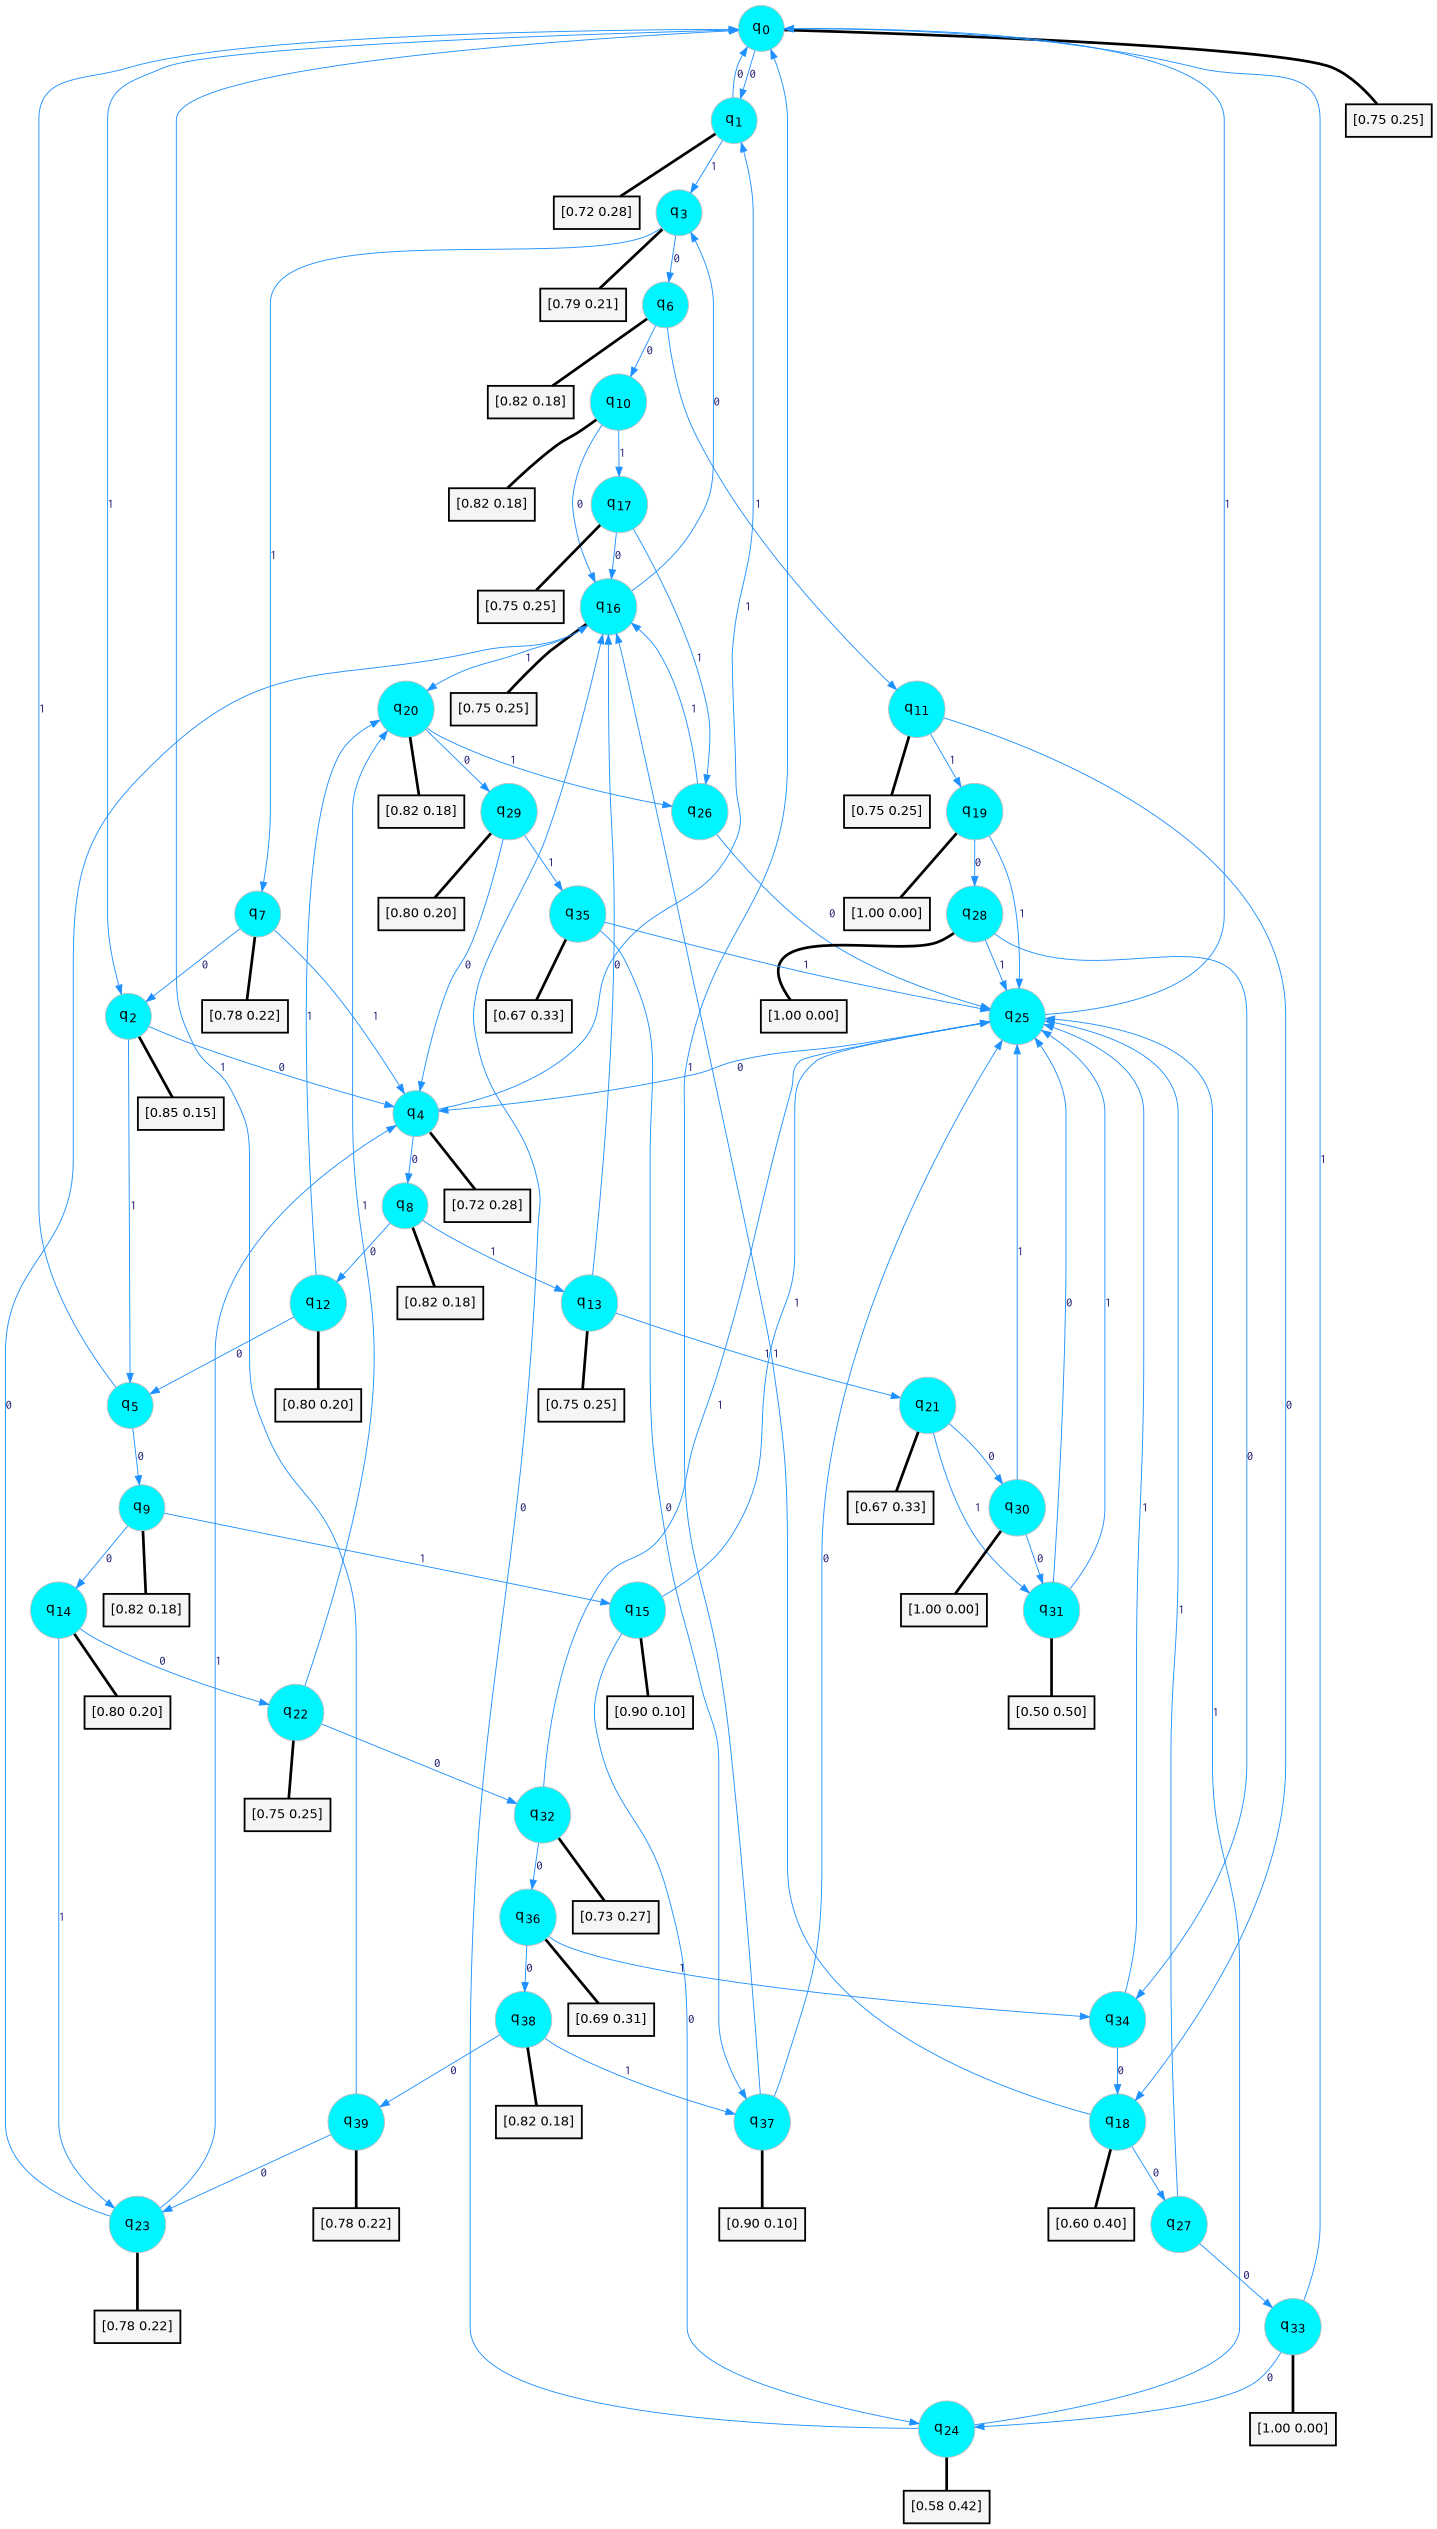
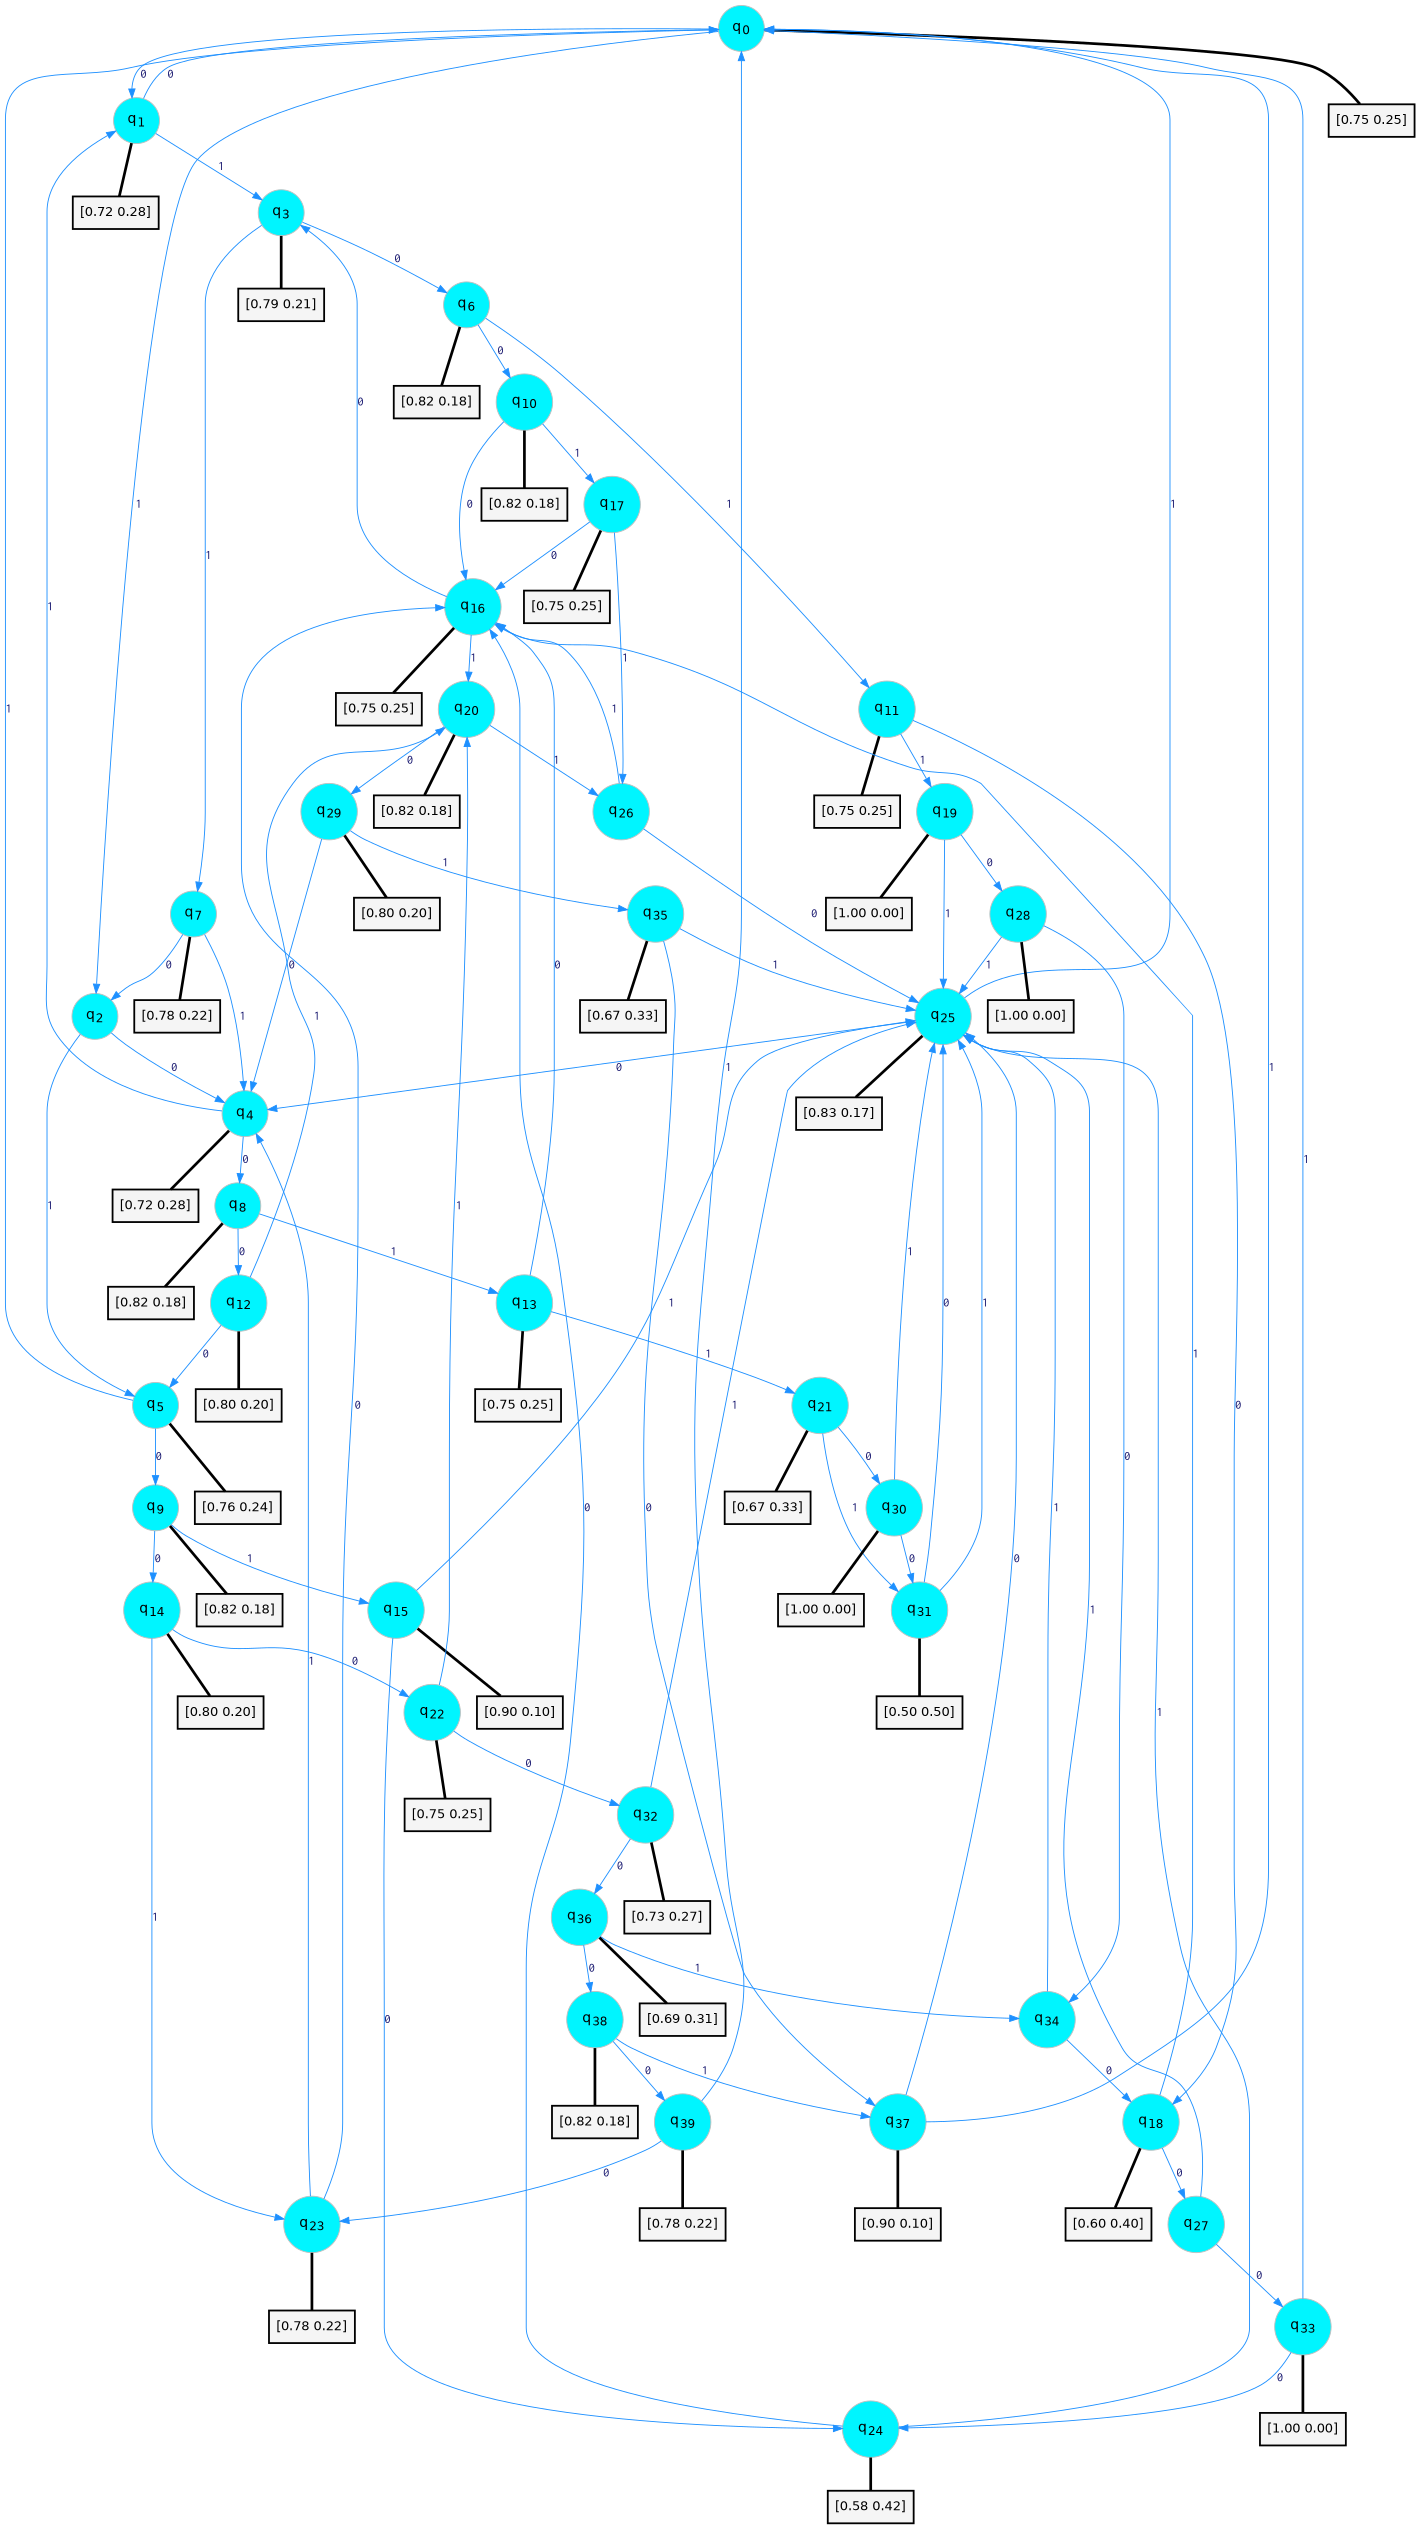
node "[0.85 0.15]": removed
node "[0.83 0.17]": added
node "[0.76 0.24]": added
